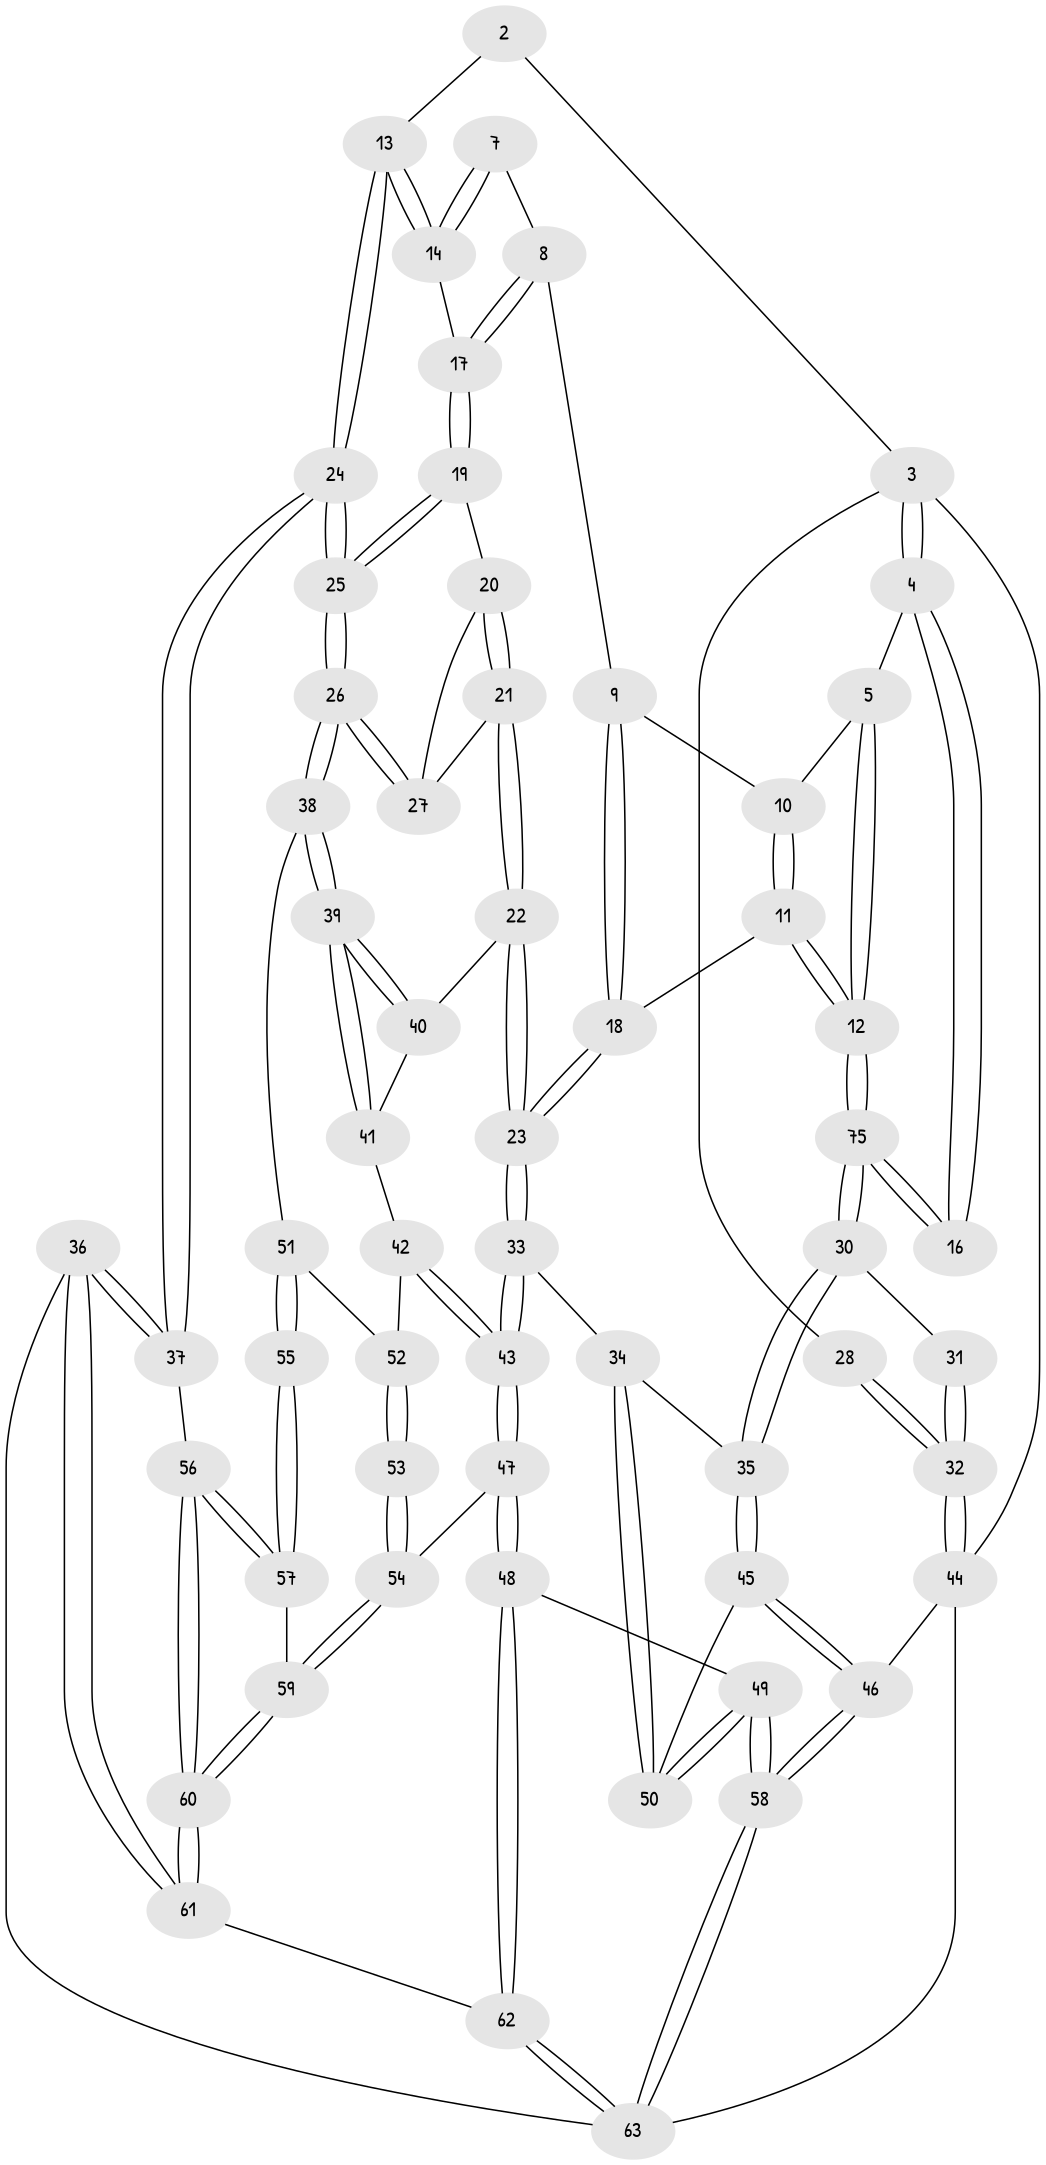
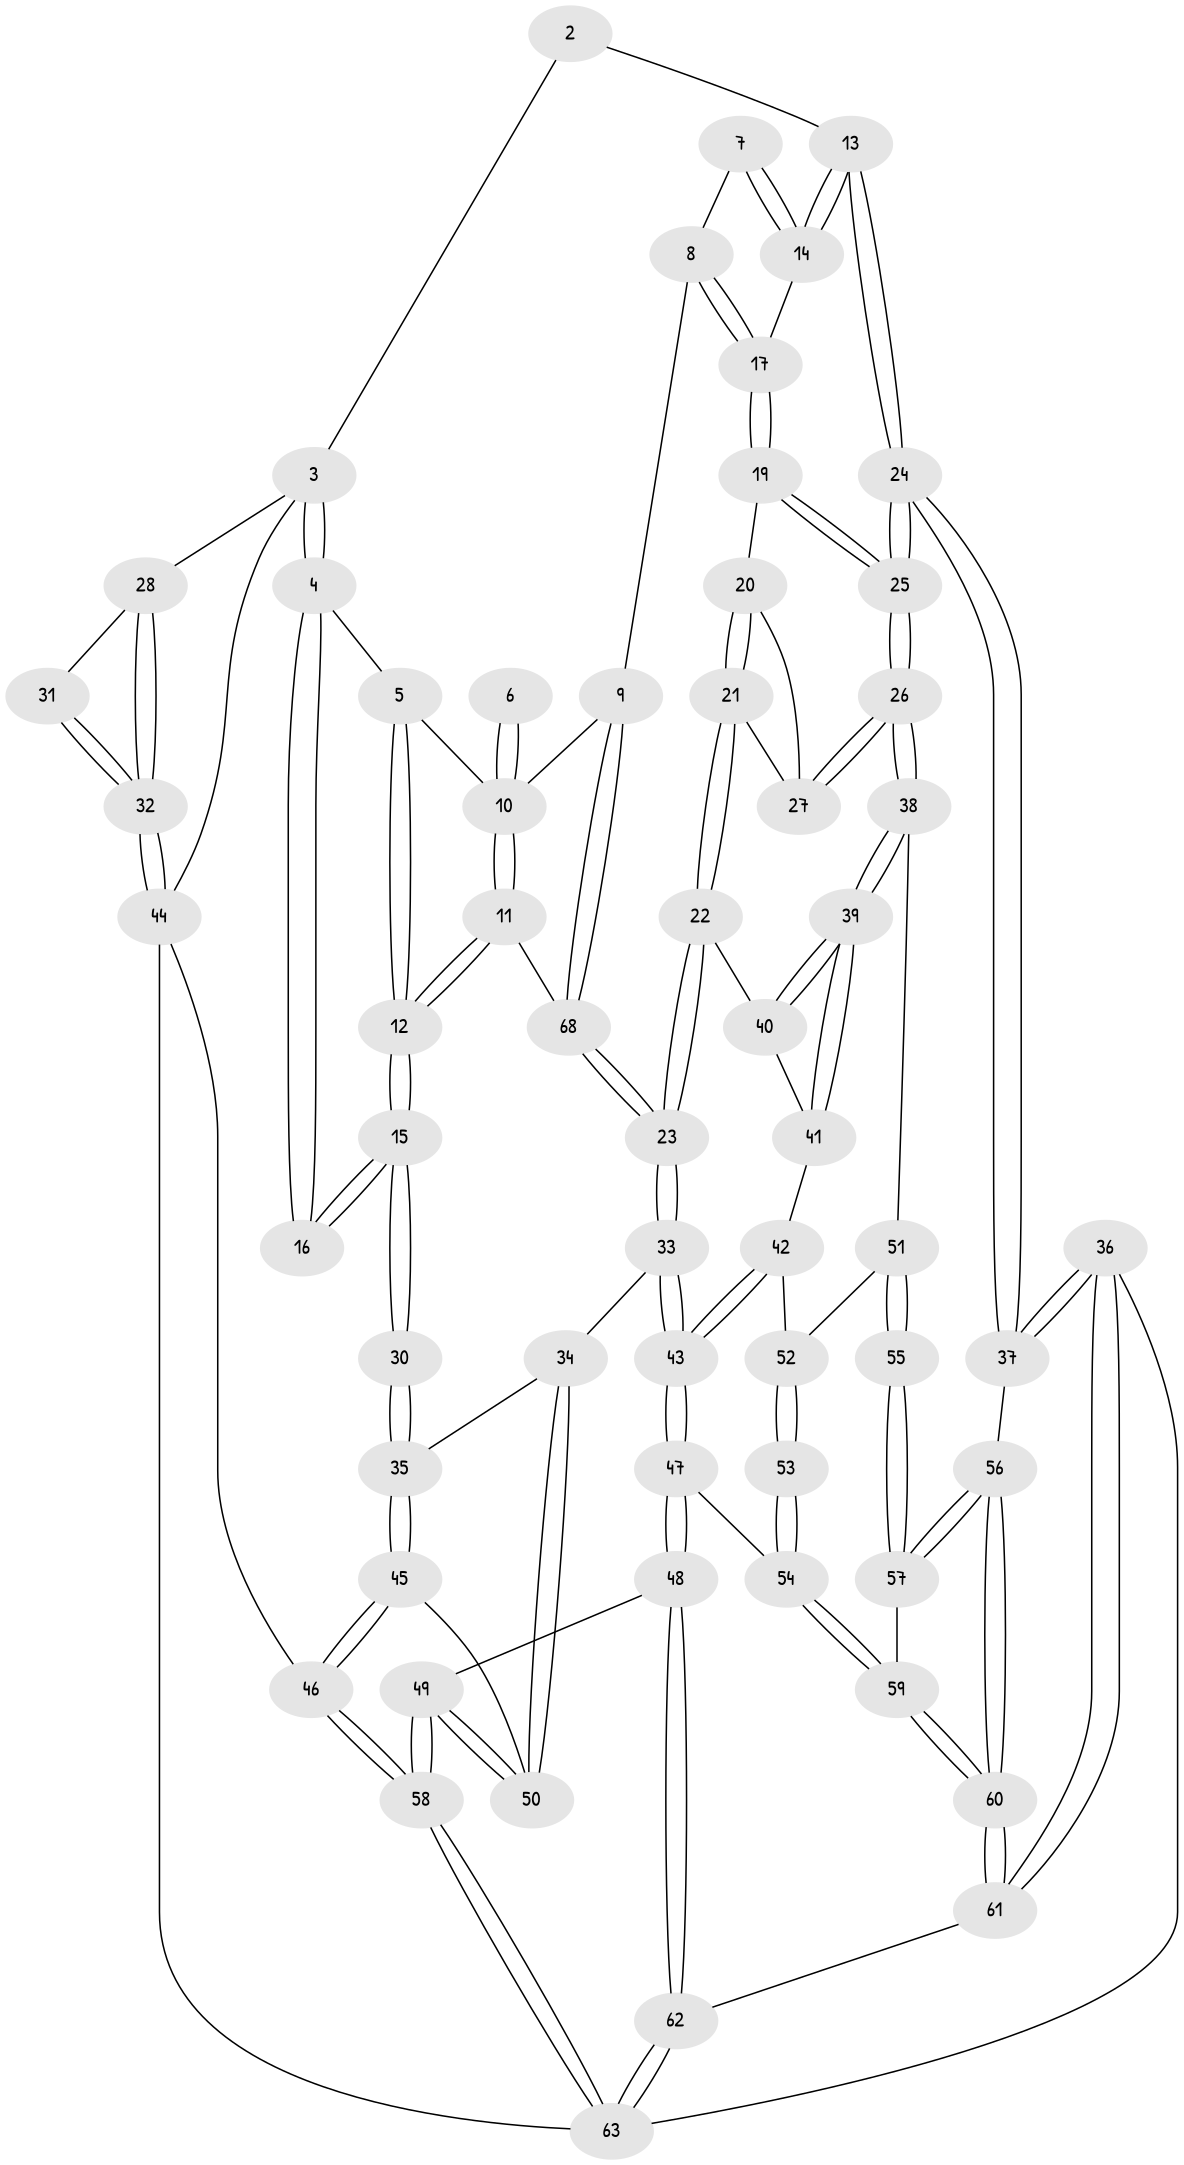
node "6": added
node "18": label "18" -> "68"
node "75": label "75" -> "15"
edge "30" -- "31": now "28" -- "31"
